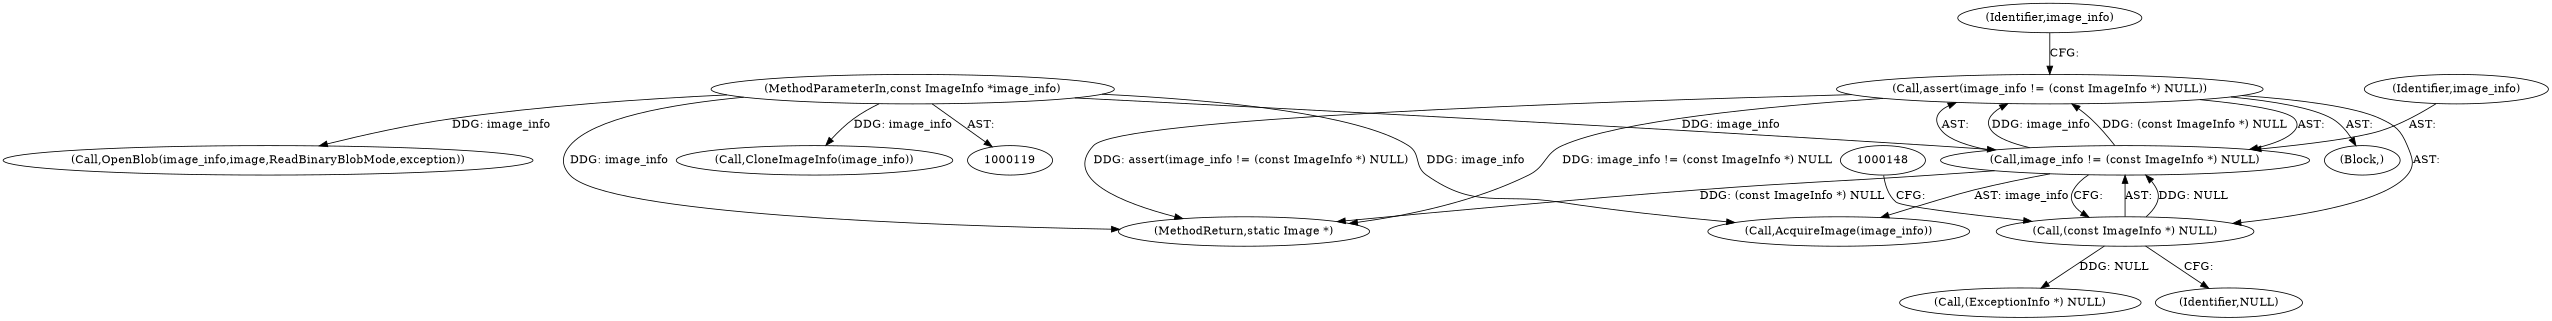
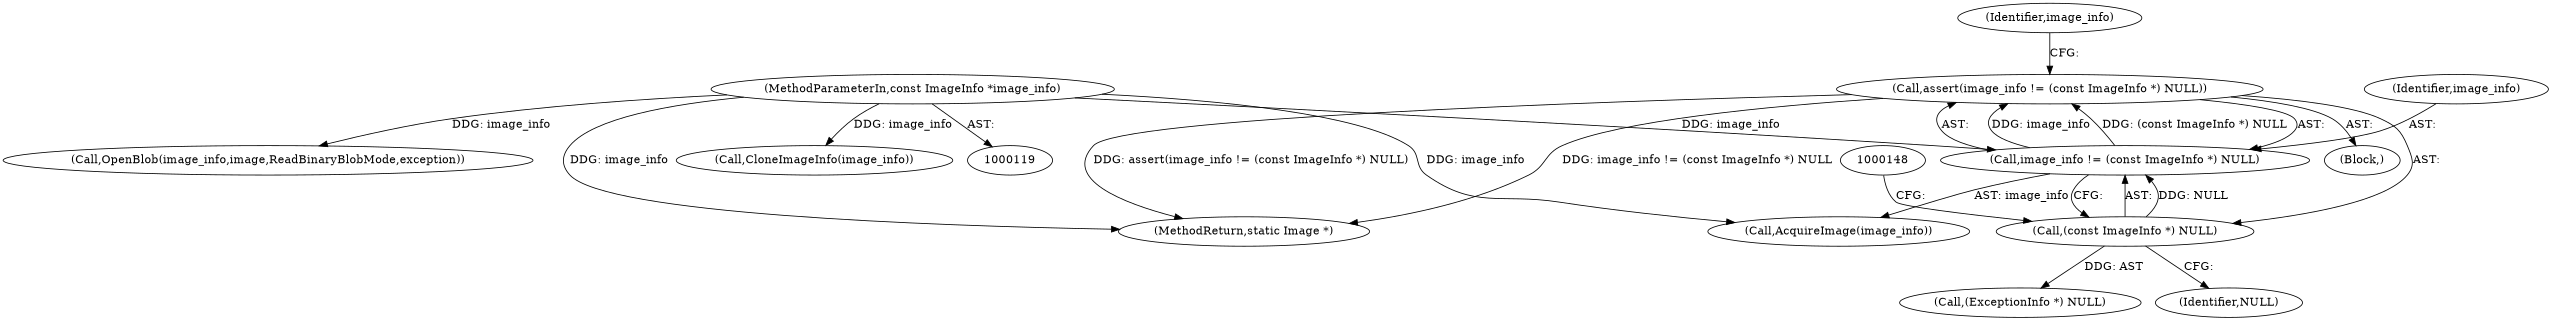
edge "(Call,image_info != (const ImageInfo *) NULL)" -> "(MethodReturn,static Image *)": removed, label "DDG: (const ImageInfo *) NULL"
edge "(Call,(const ImageInfo *) NULL)" -> "(Call,(ExceptionInfo *) NULL)": label "DDG: NULL" -> "DDG: AST"
